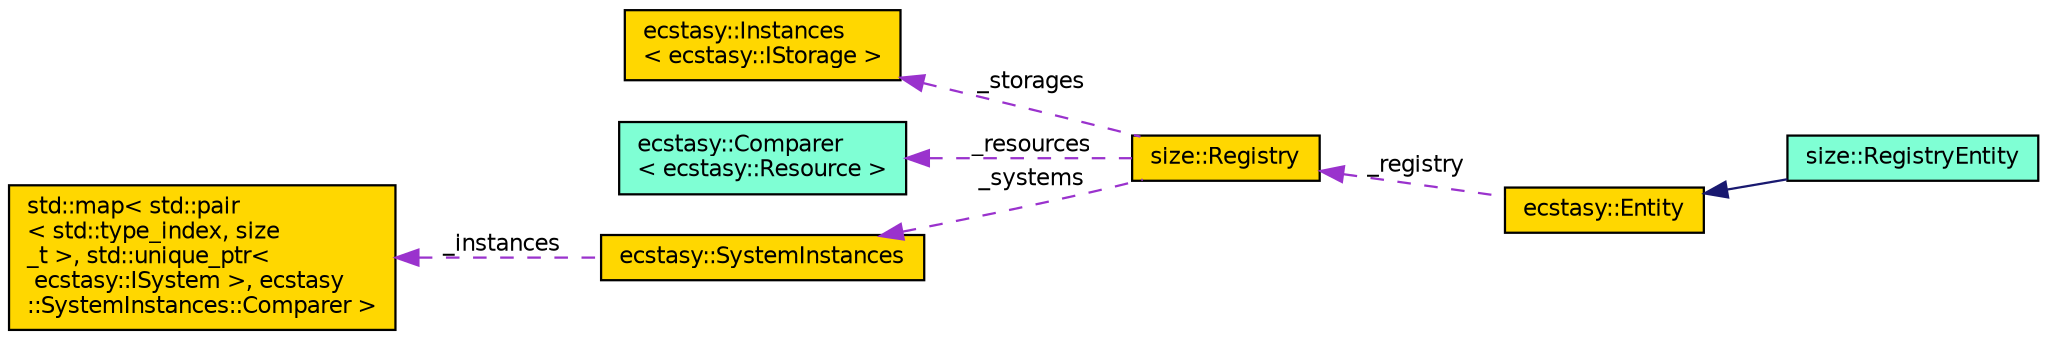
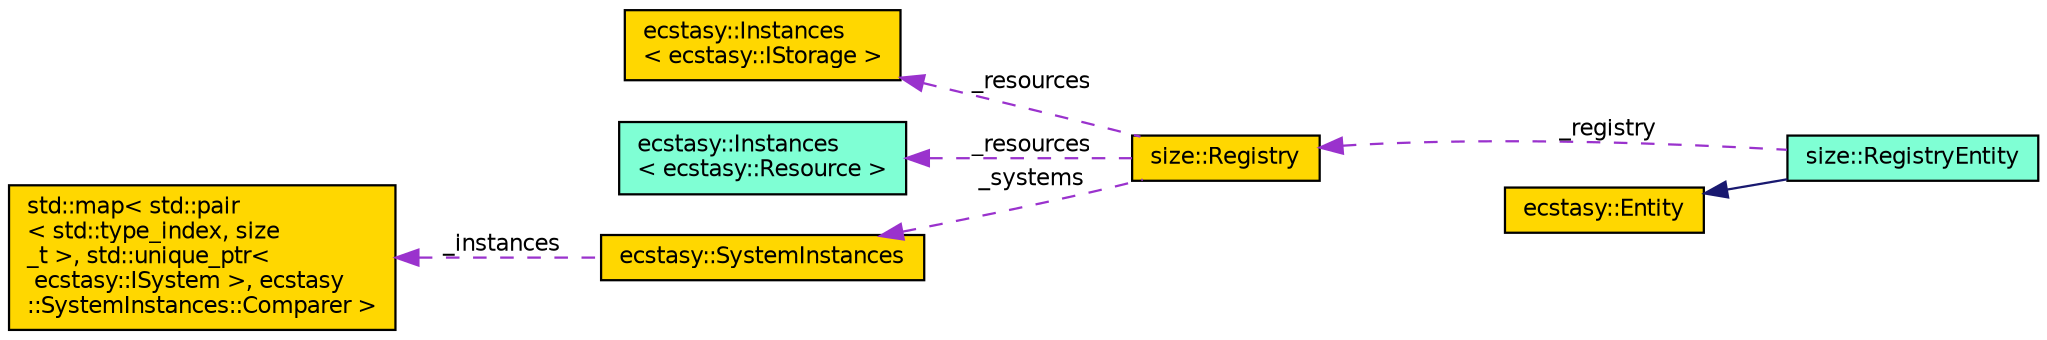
edge "size::Registry" -> "ecstasy::Instances < ecstasy::IStorage >": label " _storages" -> " _resources"
node "ecstasy::Comparer < ecstasy::Resource >": label "ecstasy::Comparer < ecstasy::Resource >" -> "ecstasy::Instances < ecstasy::Resource >"
edge "ecstasy::Entity" -> "size::Registry": now "size::RegistryEntity" -> "size::Registry"
